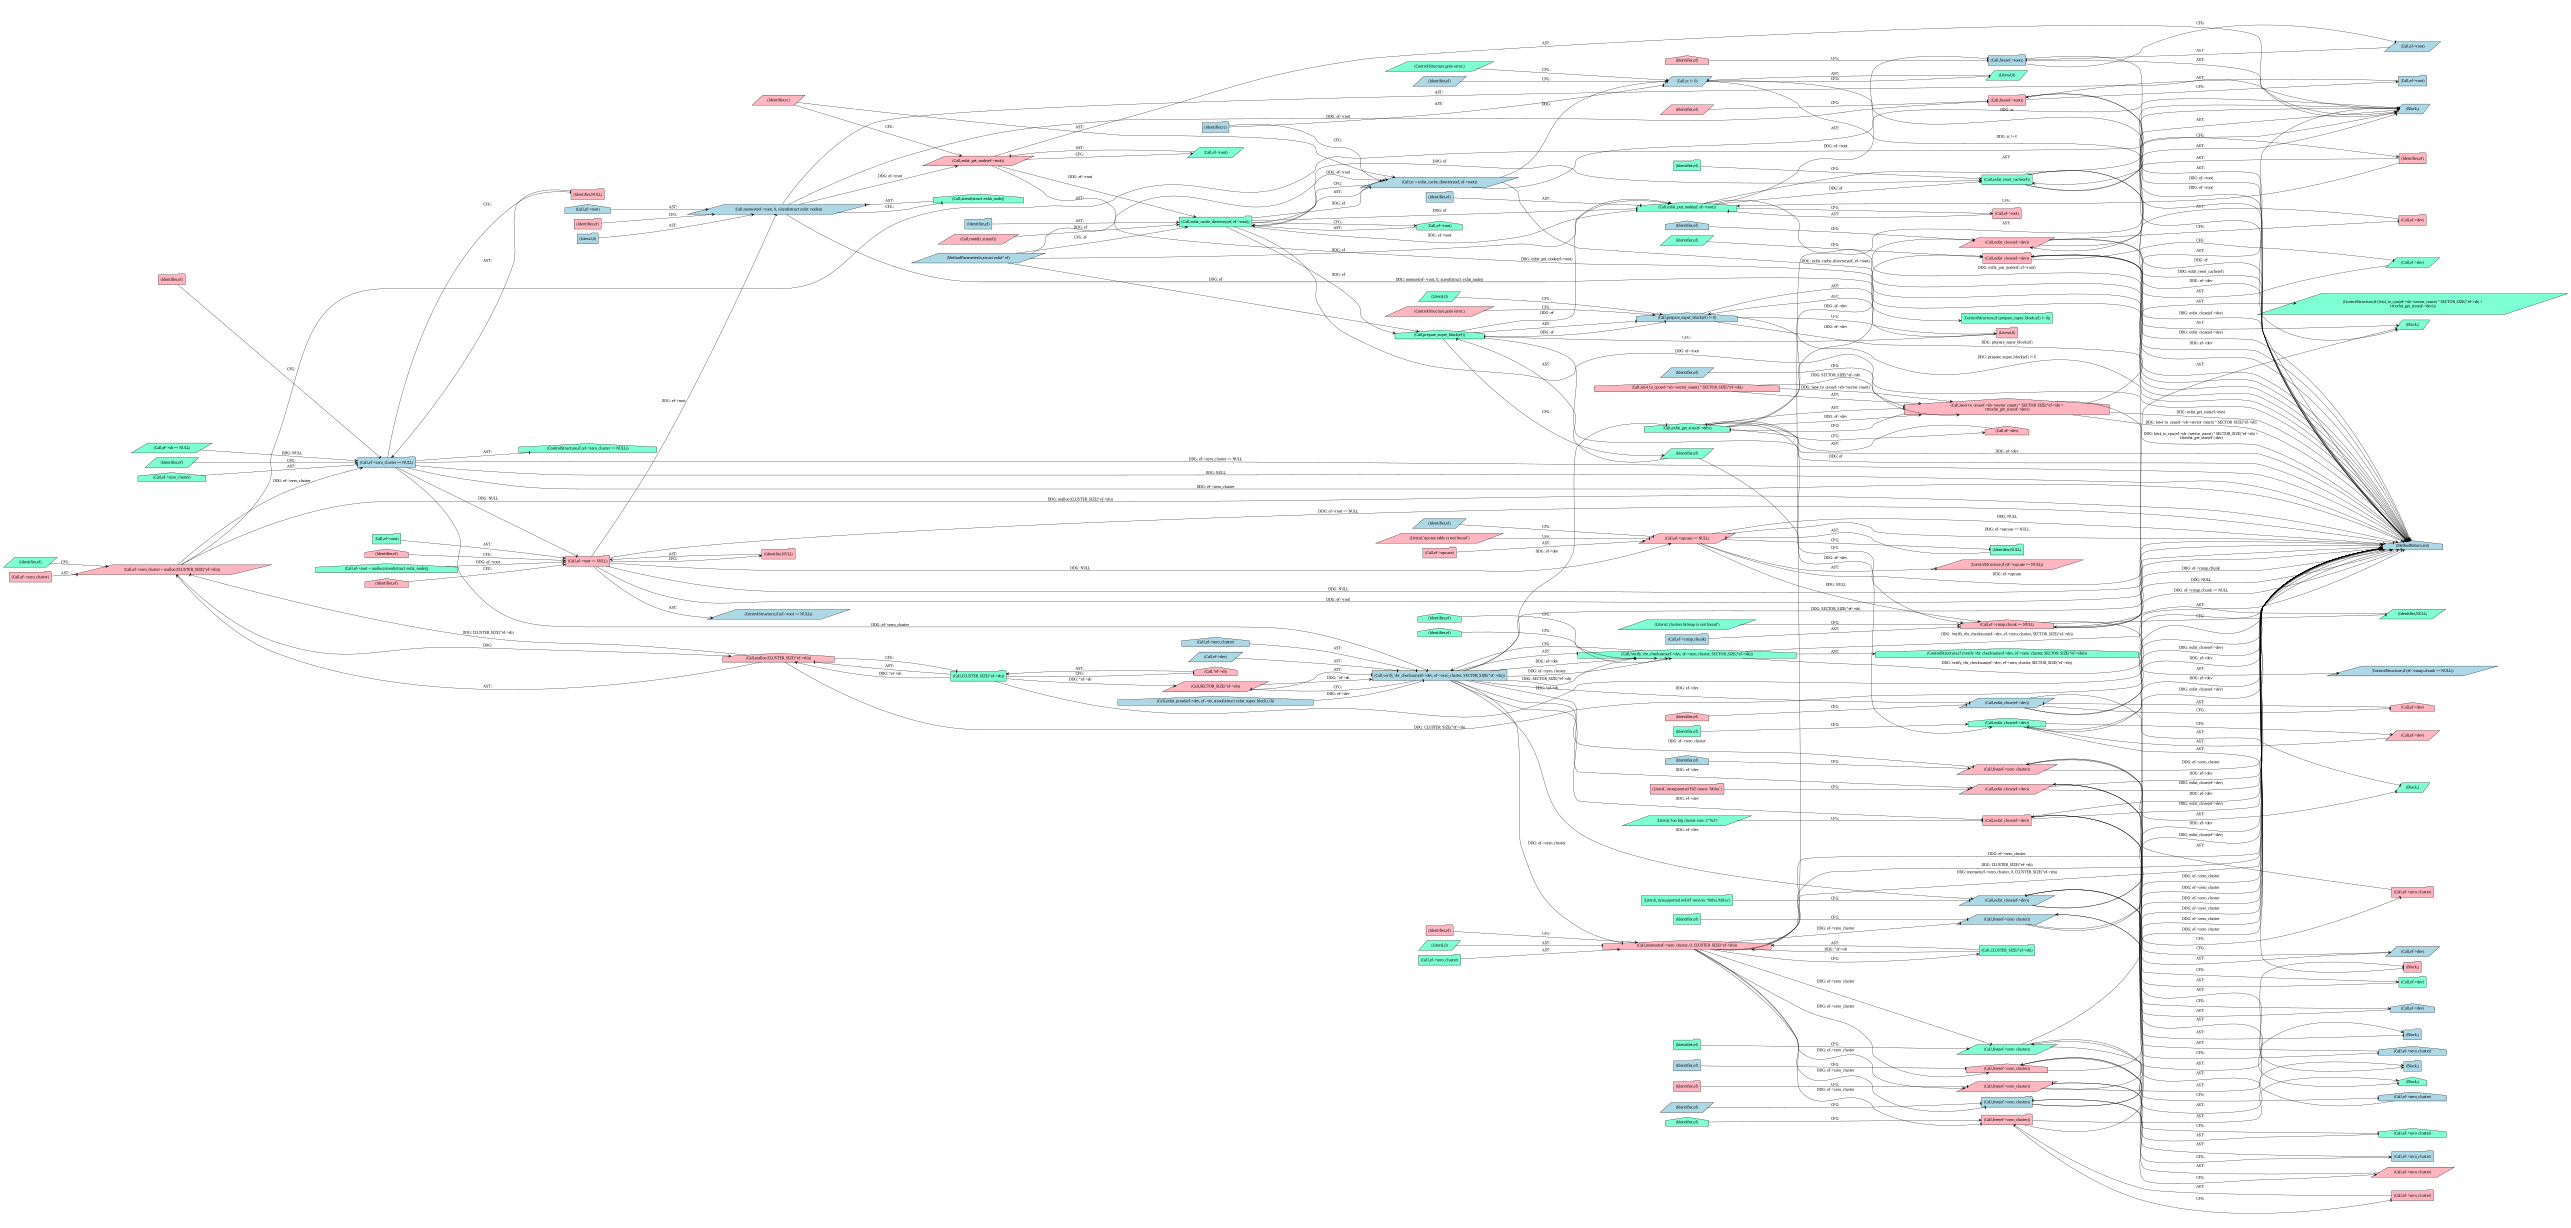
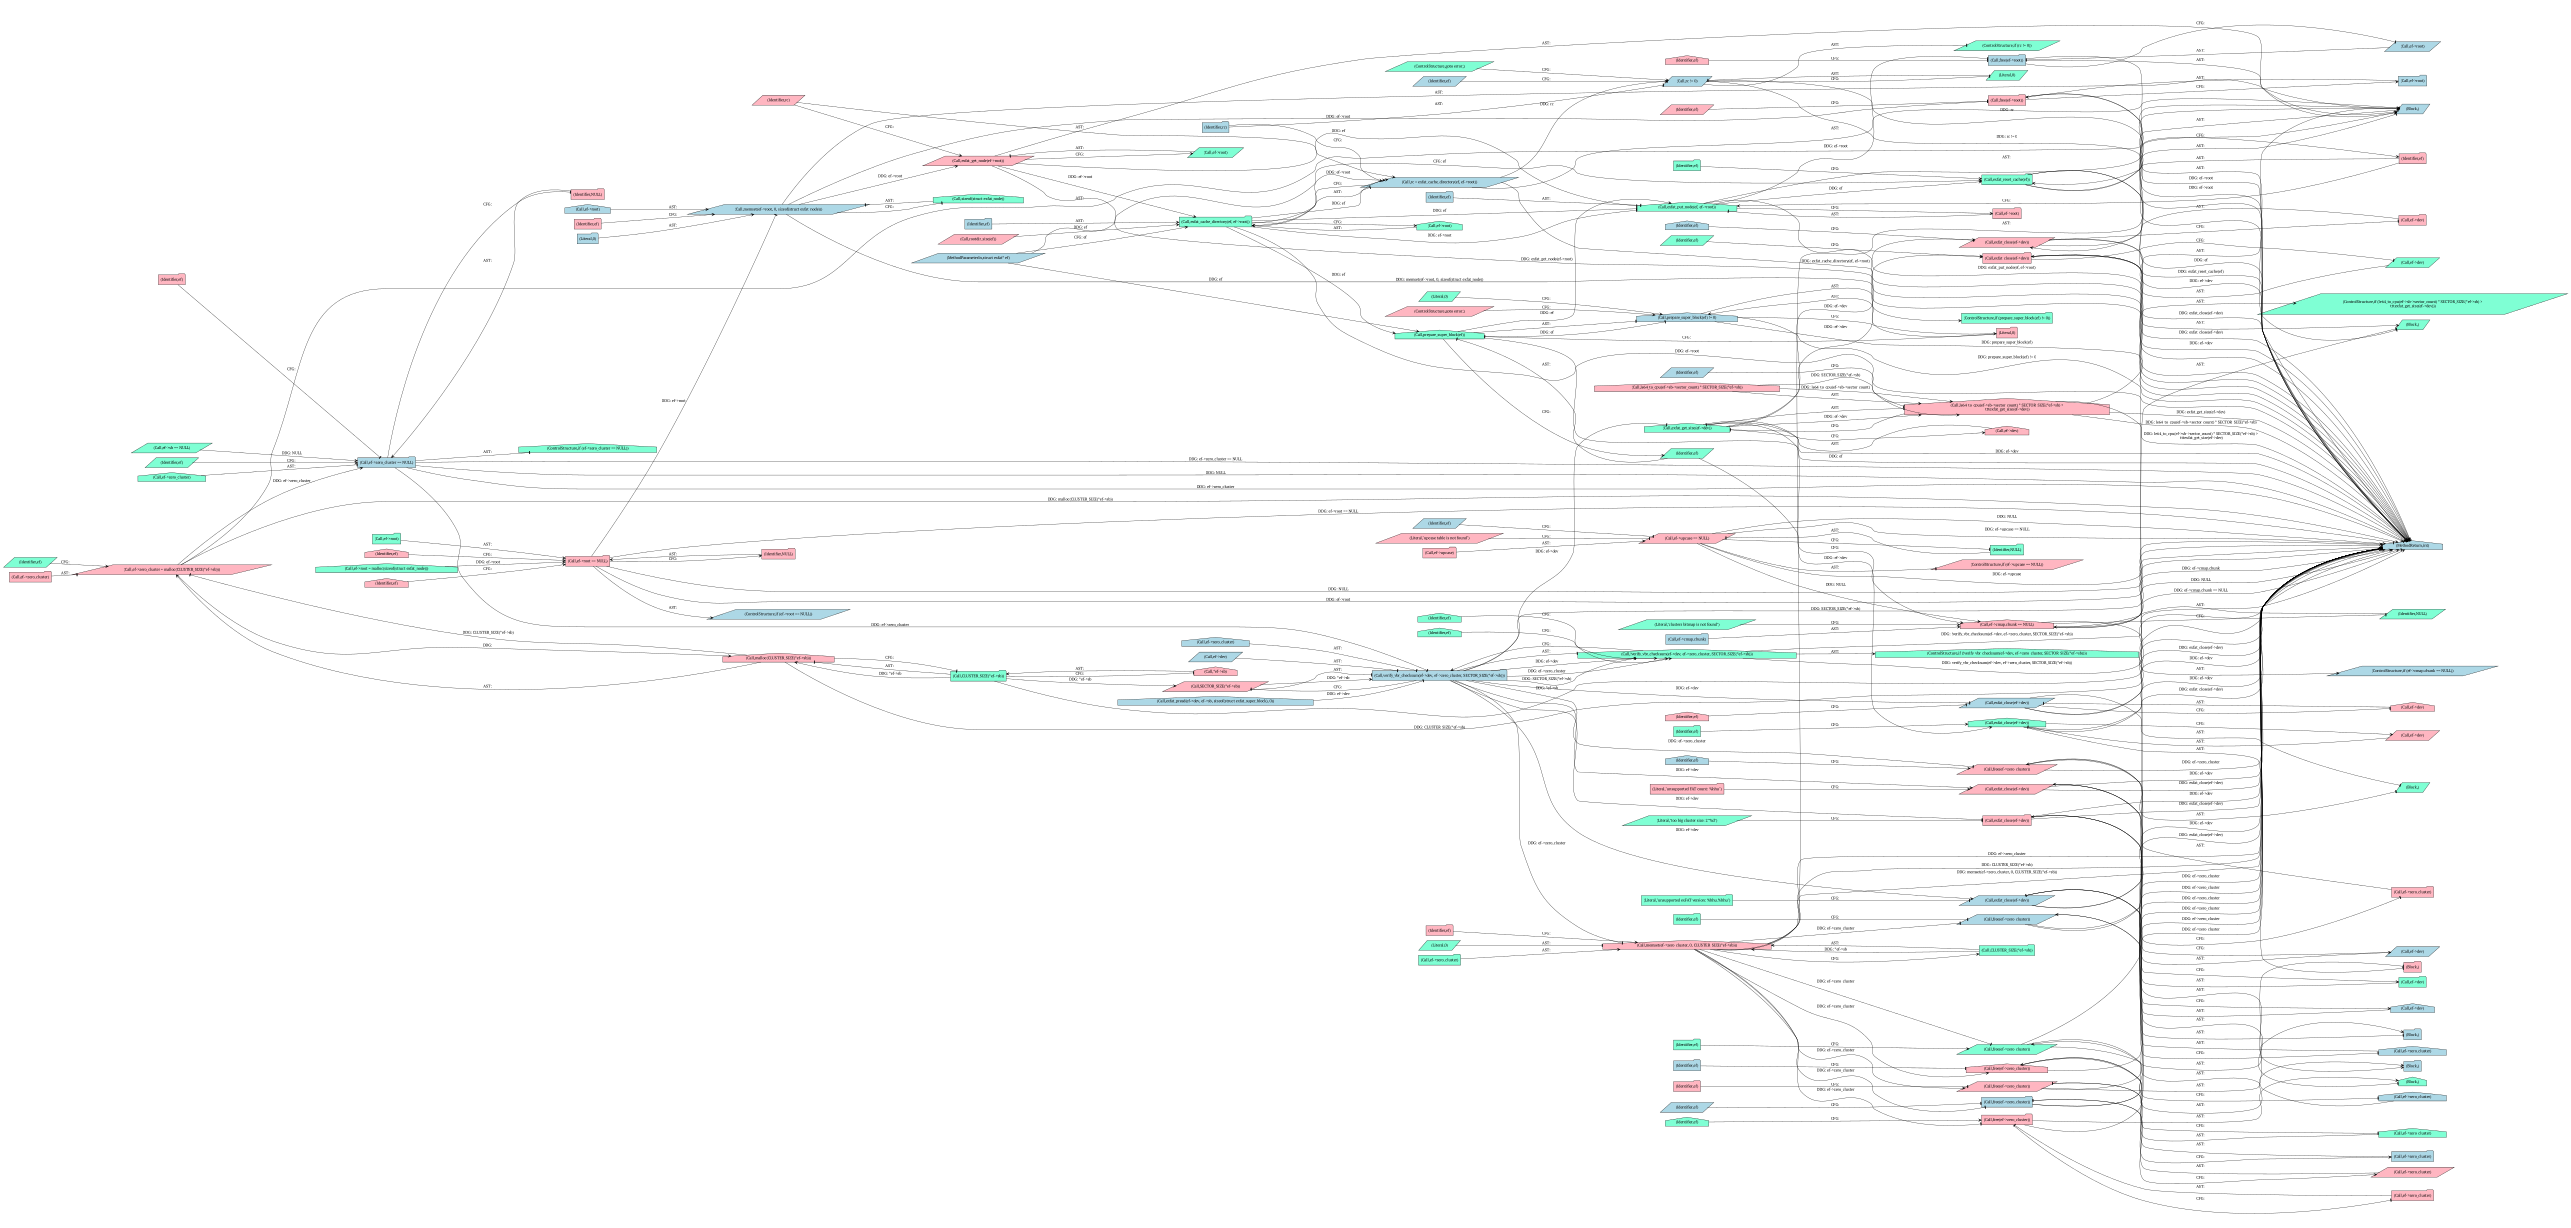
node "(ControlStructure,if (rc != 0))": added
edge "(Call,rc = exfat_cache_directory(ef, ef->root))" -> "(Call,rc != 0)": label "DDG: " -> "DDG: rc"
edge "(MethodParameterIn,struct exfat* ef)" -> "(Call,exfat_reset_cache(ef))": label "DDG: ef" -> "CFG: ef"
edge "(MethodParameterIn,struct exfat* ef)" -> "(Call,exfat_put_node(ef, ef->root))": now "(Call,exfat_get_node(ef->root))" -> "(Call,exfat_put_node(ef, ef->root))"
edge "(Call,ef->zero_cluster == NULL)" -> "(Call,ef->root == NULL)": removed, label "DDG: NULL"
edge "(Call,ef->root == NULL)" -> "(Call,ef->upcase == NULL)": removed, label "DDG: NULL"
